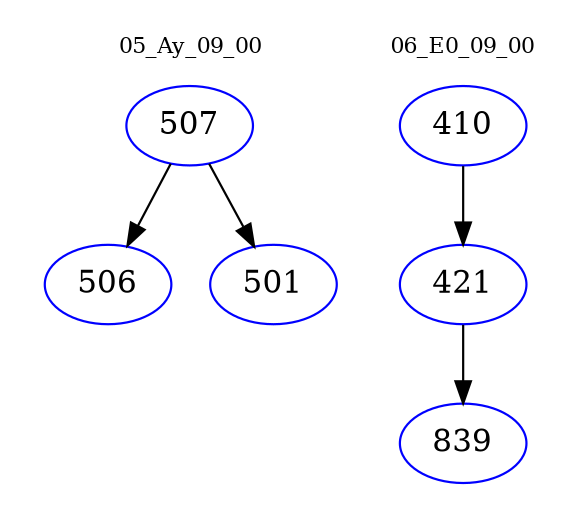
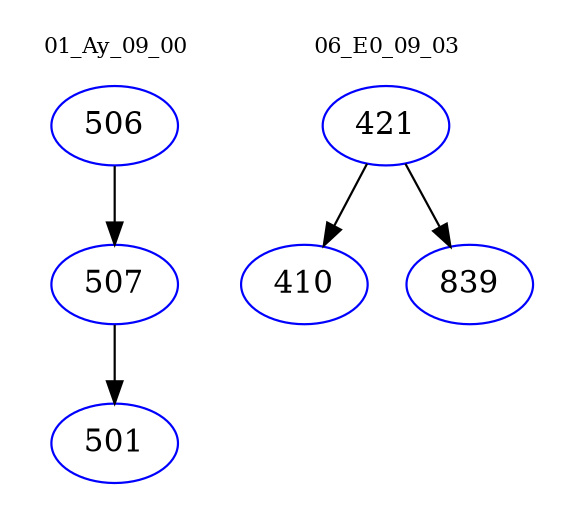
cluster "05_Ay_09_00": label "05_Ay_09_00" -> "01_Ay_09_00"
cluster "06_E0_09_00": label "06_E0_09_00" -> "06_E0_09_03"
edge "410" -> "421": reversed
edge "507" -> "506": reversed
